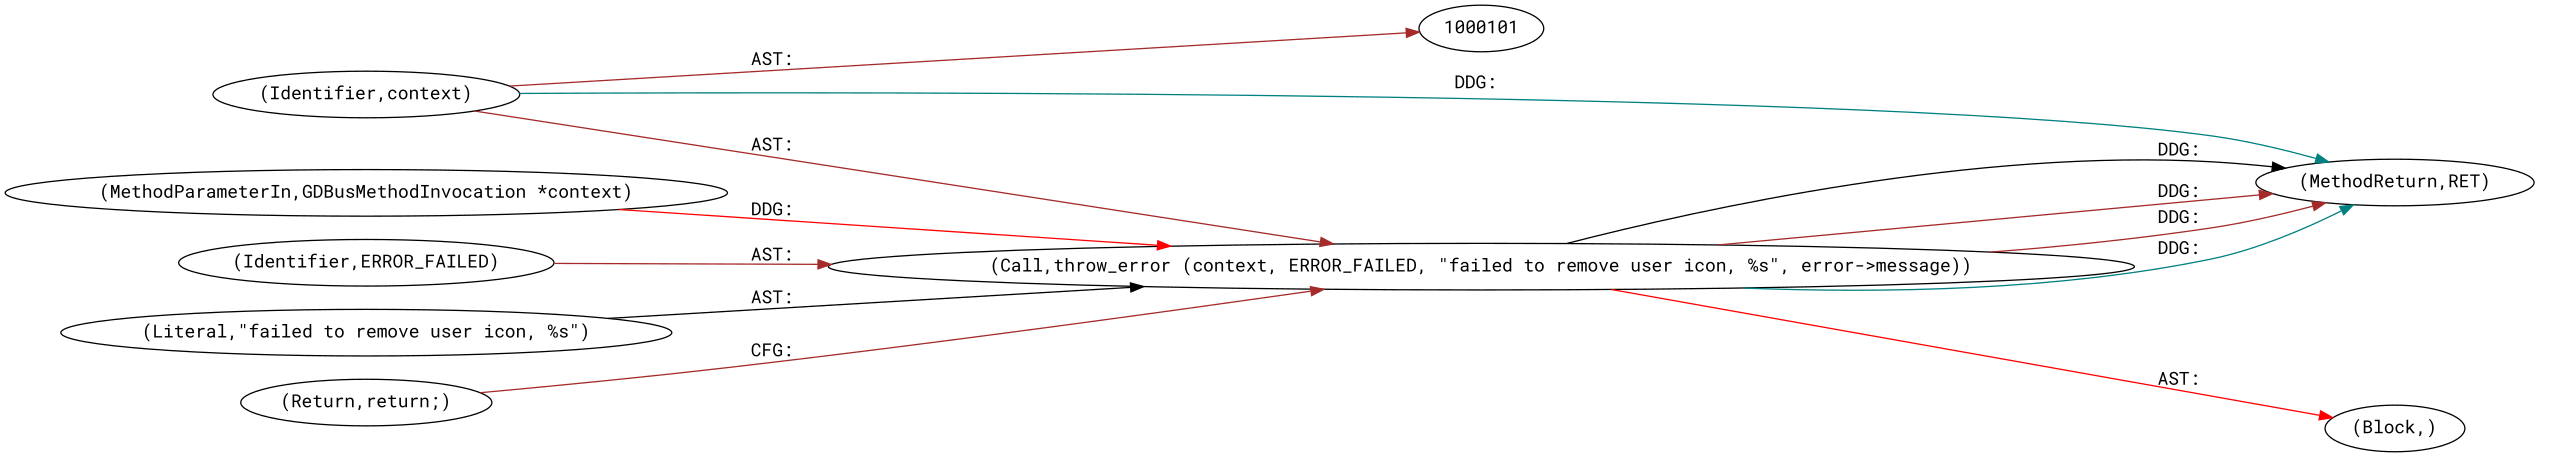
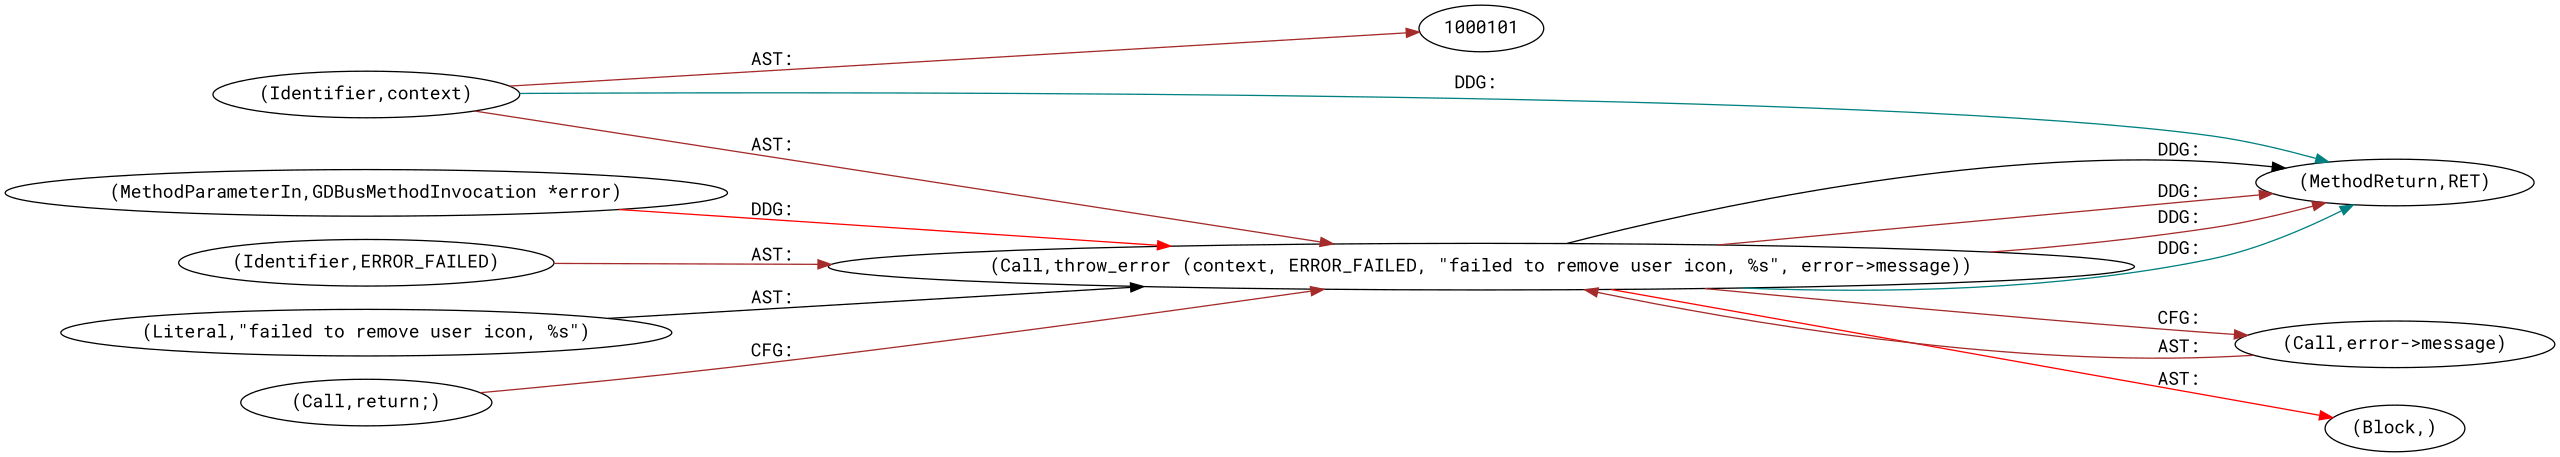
node "(MethodParameterIn,GDBusMethodInvocation *context)": label "(MethodParameterIn,GDBusMethodInvocation *context)" -> "(MethodParameterIn,GDBusMethodInvocation *error)"
node "(Call,error->message)": added
node "(Return,return;)": label "(Return,return;)" -> "(Call,return;)"
